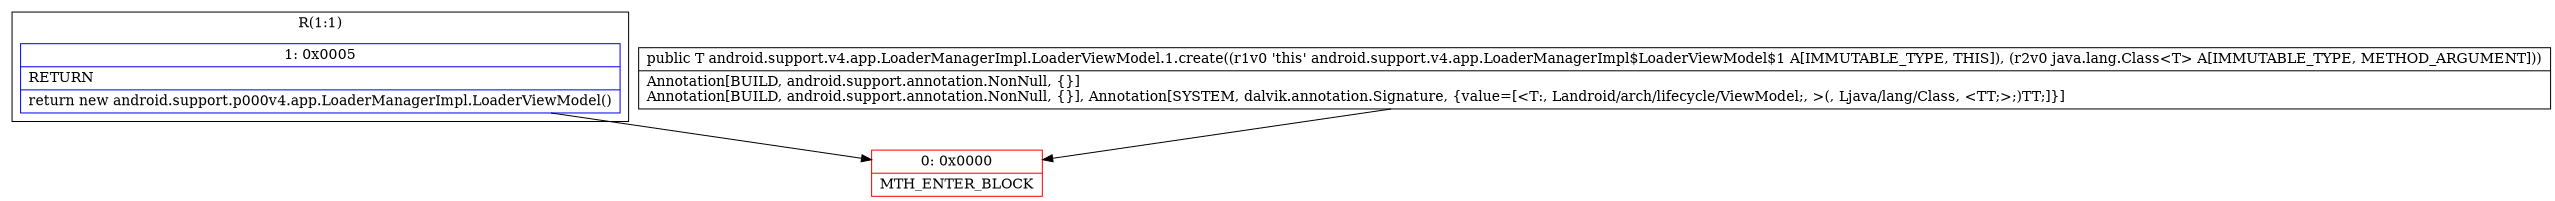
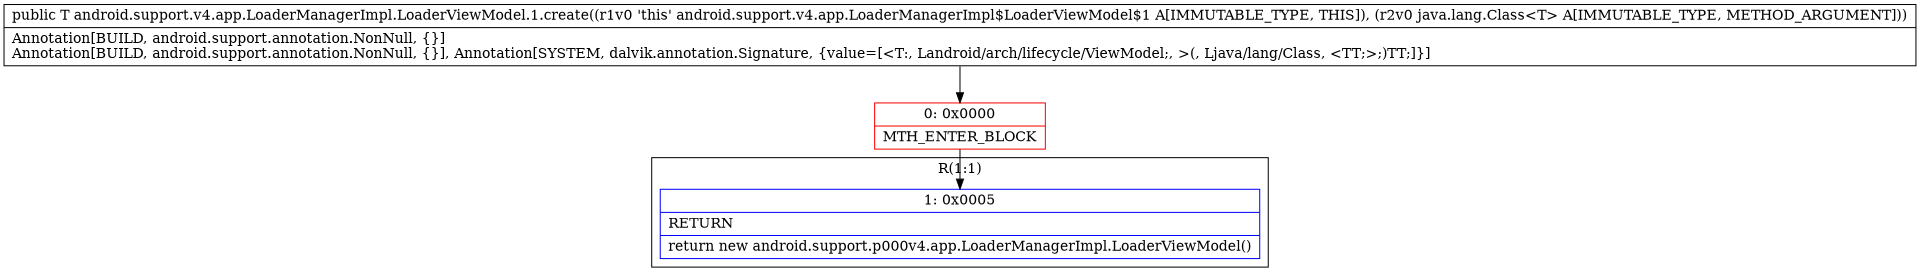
edge "1: 0x0005" -> "0: 0x0000": reversed
